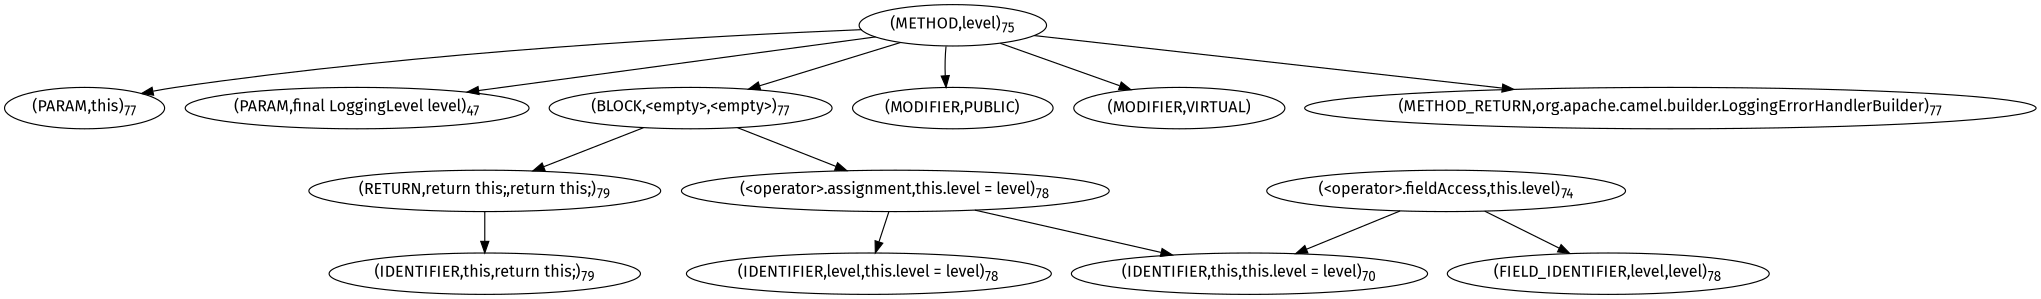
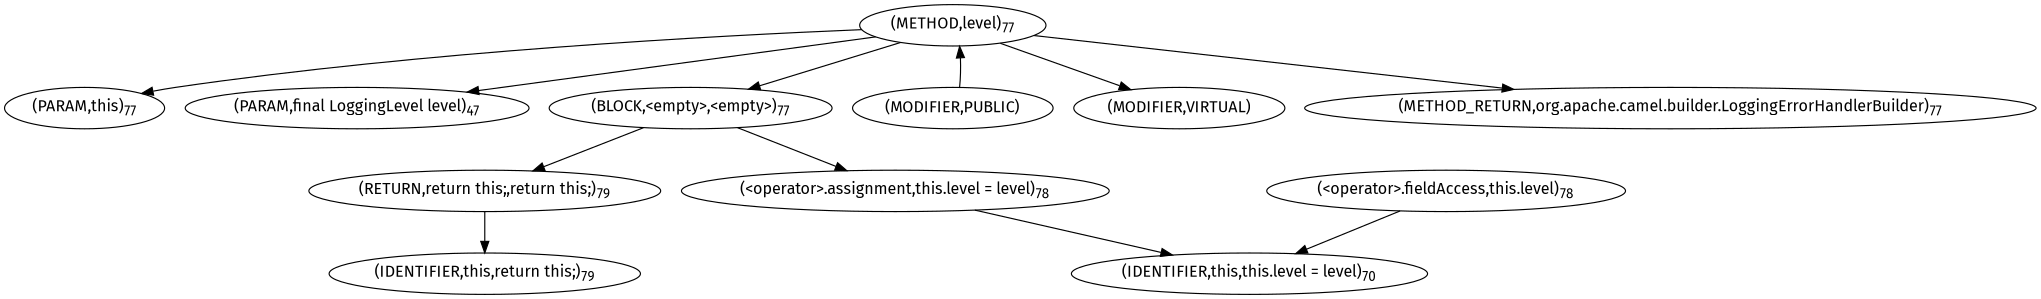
node "(METHOD,level)": text "75" -> "77"
edge "(METHOD,level)" -> "(MODIFIER,PUBLIC)": reversed
node "(<operator>.fieldAccess,this.level)": text "74" -> "78"
node "(IDENTIFIER,level,this.level = level)": removed
node "(FIELD_IDENTIFIER,level,level)": removed
